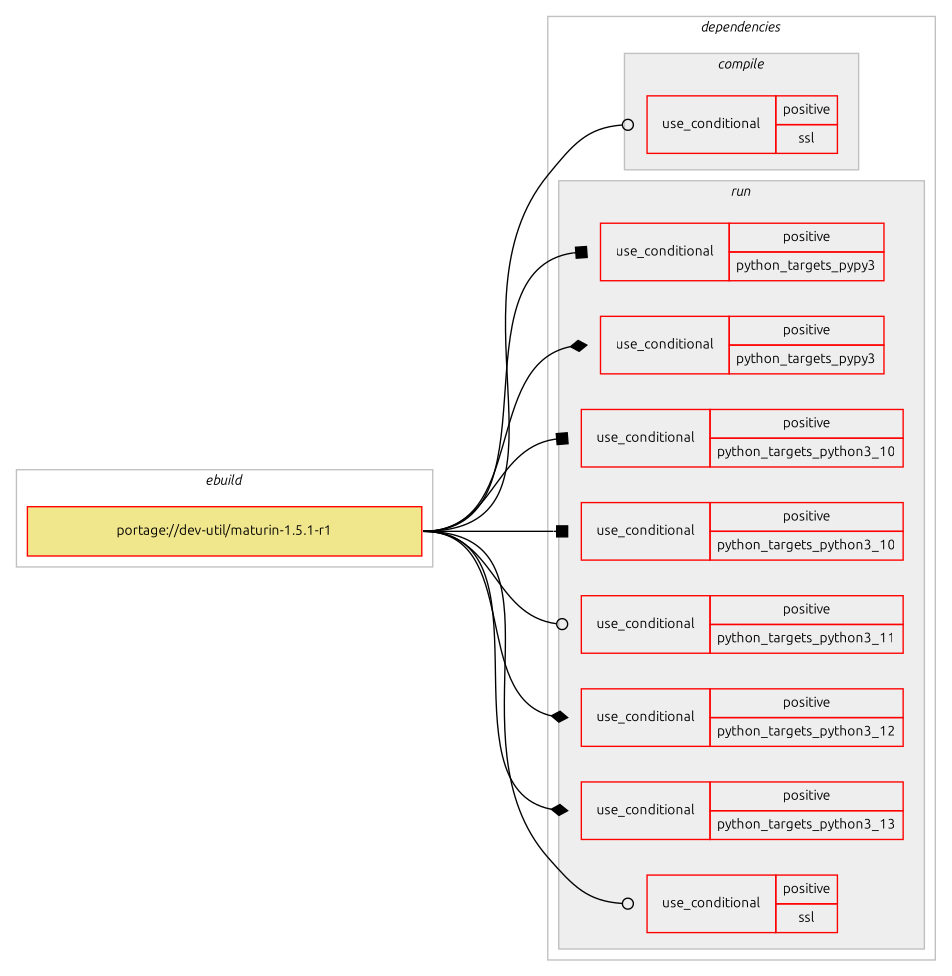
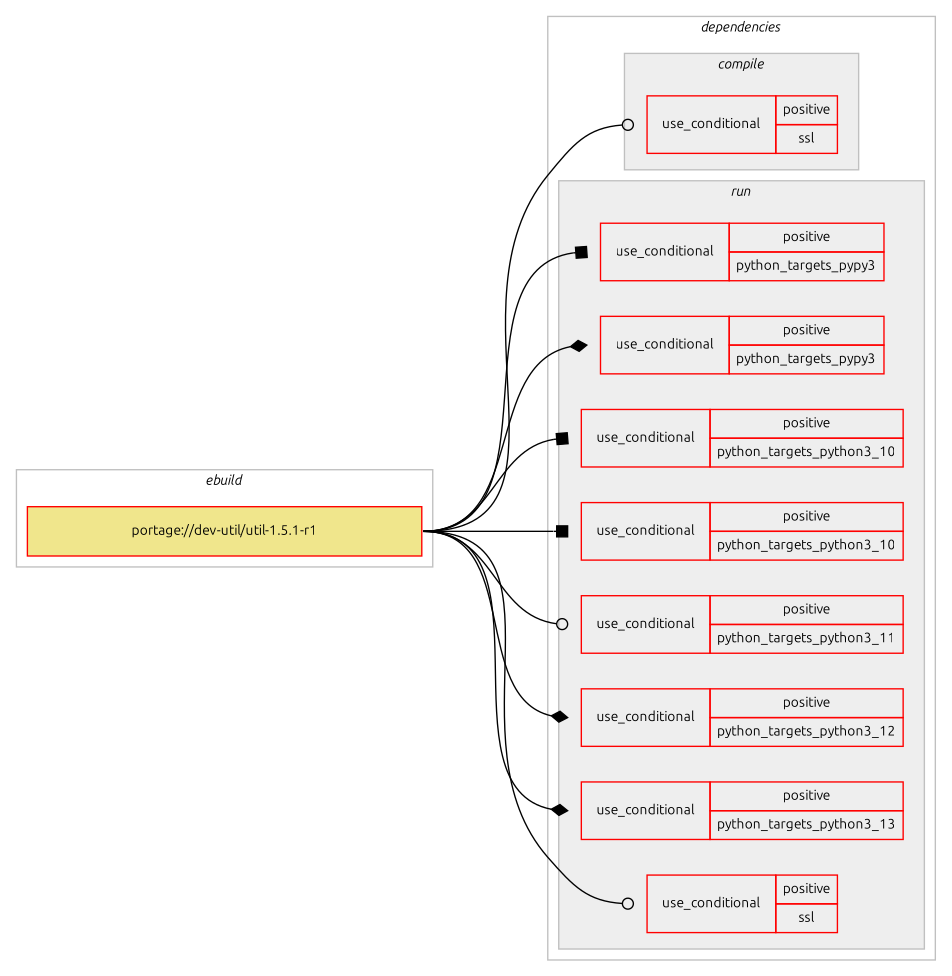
node "portage://dev-util/maturin-1.5.1-r1": label "portage://dev-util/maturin-1.5.1-r1" -> "portage://dev-util/util-1.5.1-r1"
